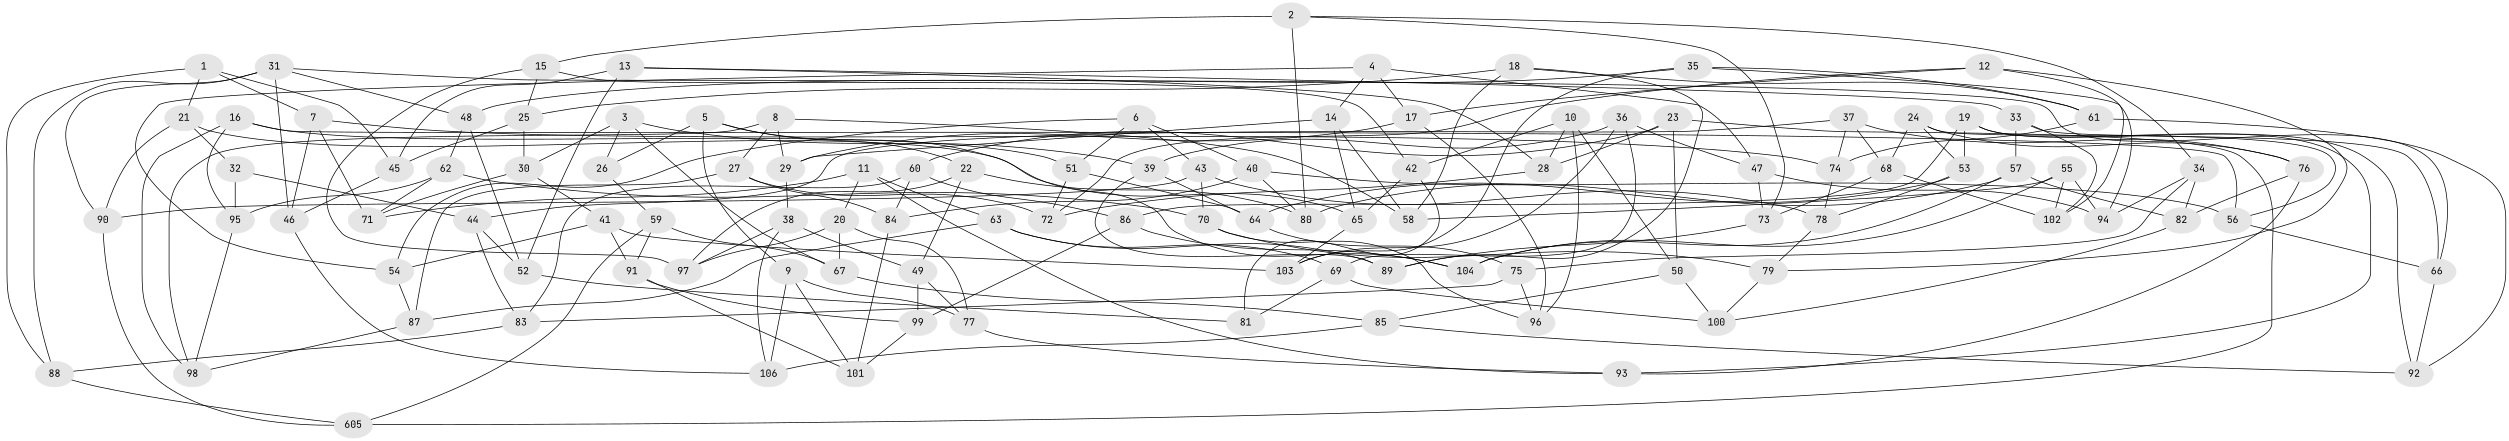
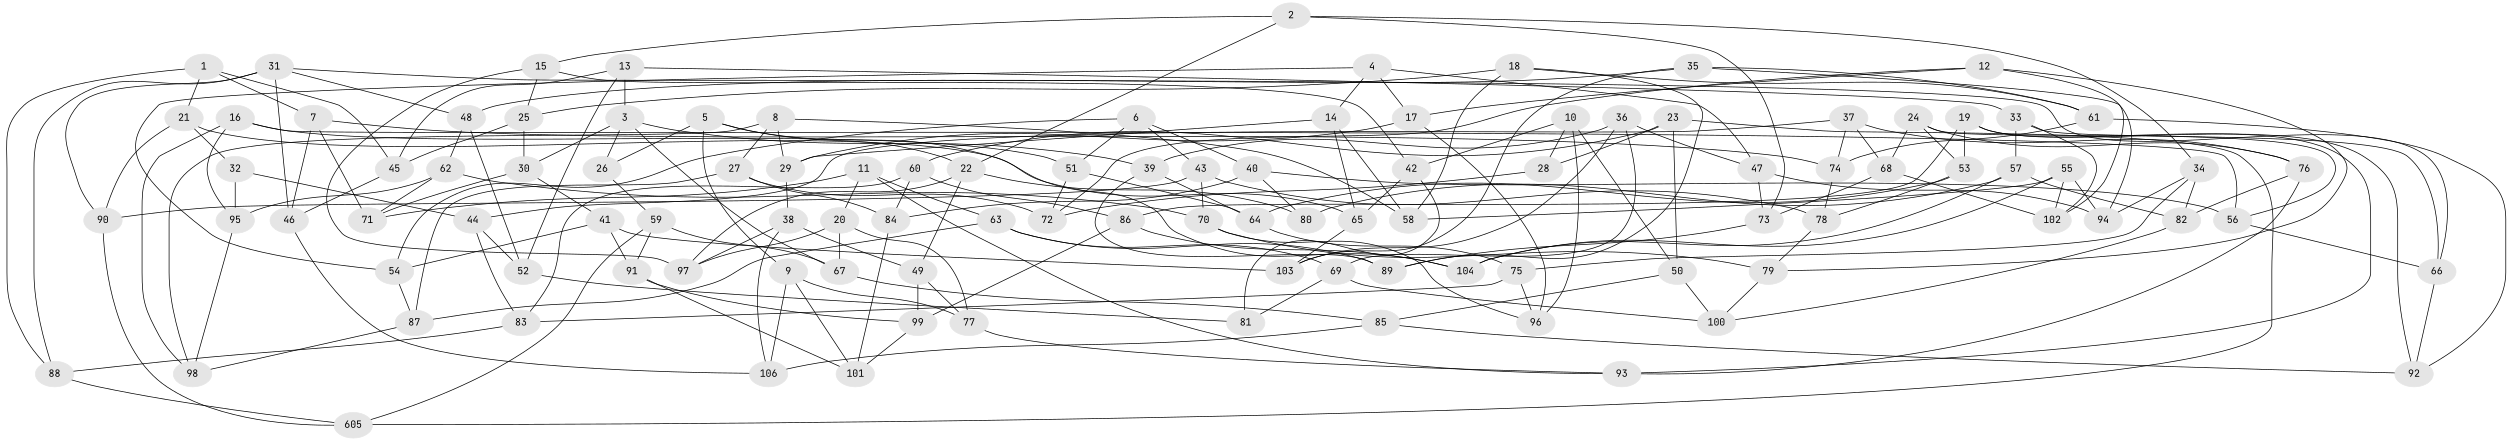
edge "13" -- "28": now "13" -- "3"
edge "2" -- "80": now "2" -- "22"
